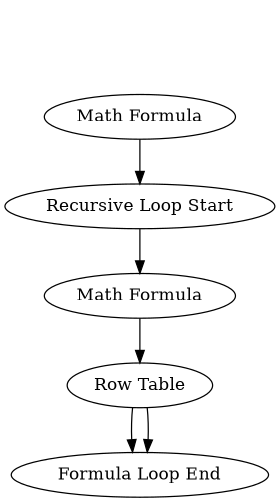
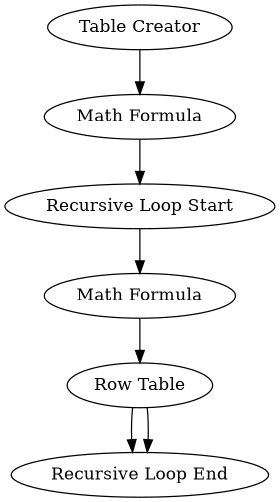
node "Table Creator": added
node "Formula Loop End": label "Formula Loop End" -> "Recursive Loop End"
